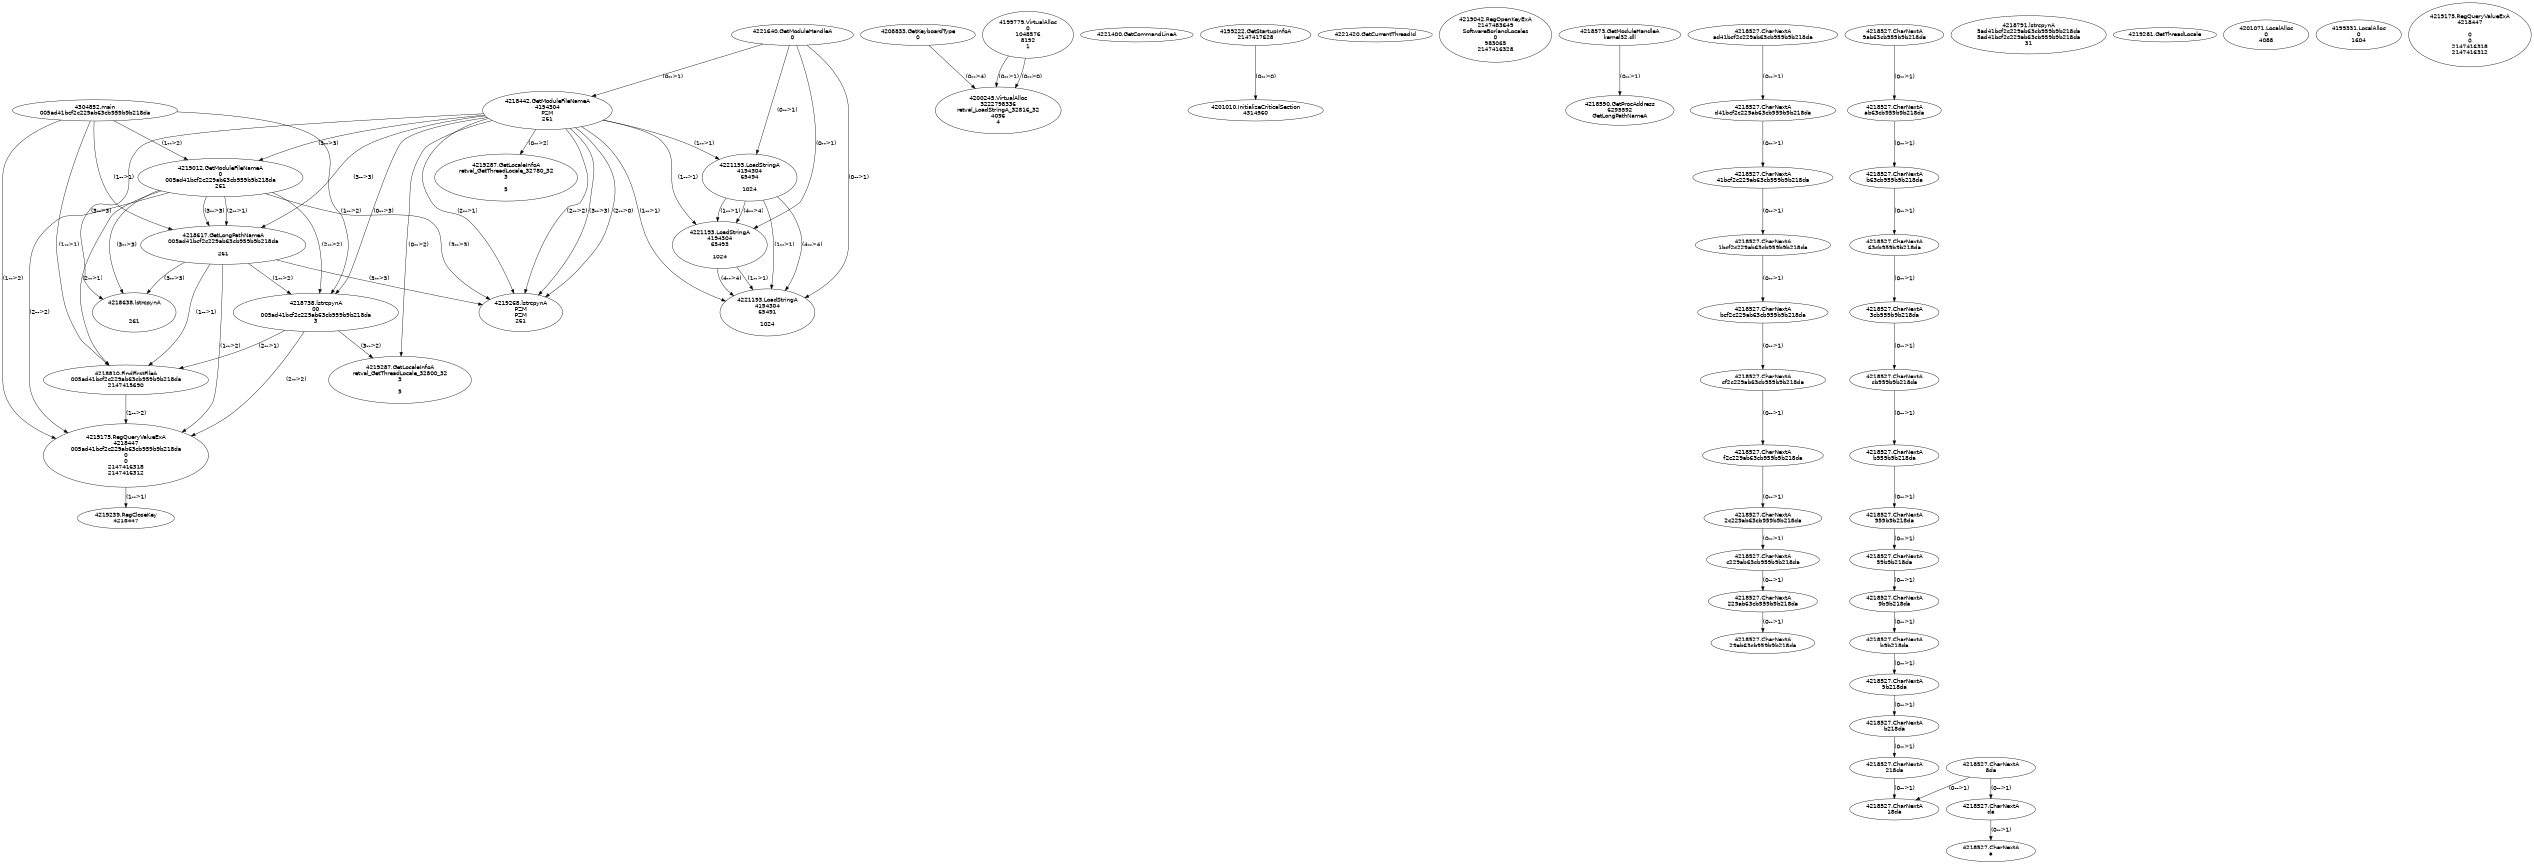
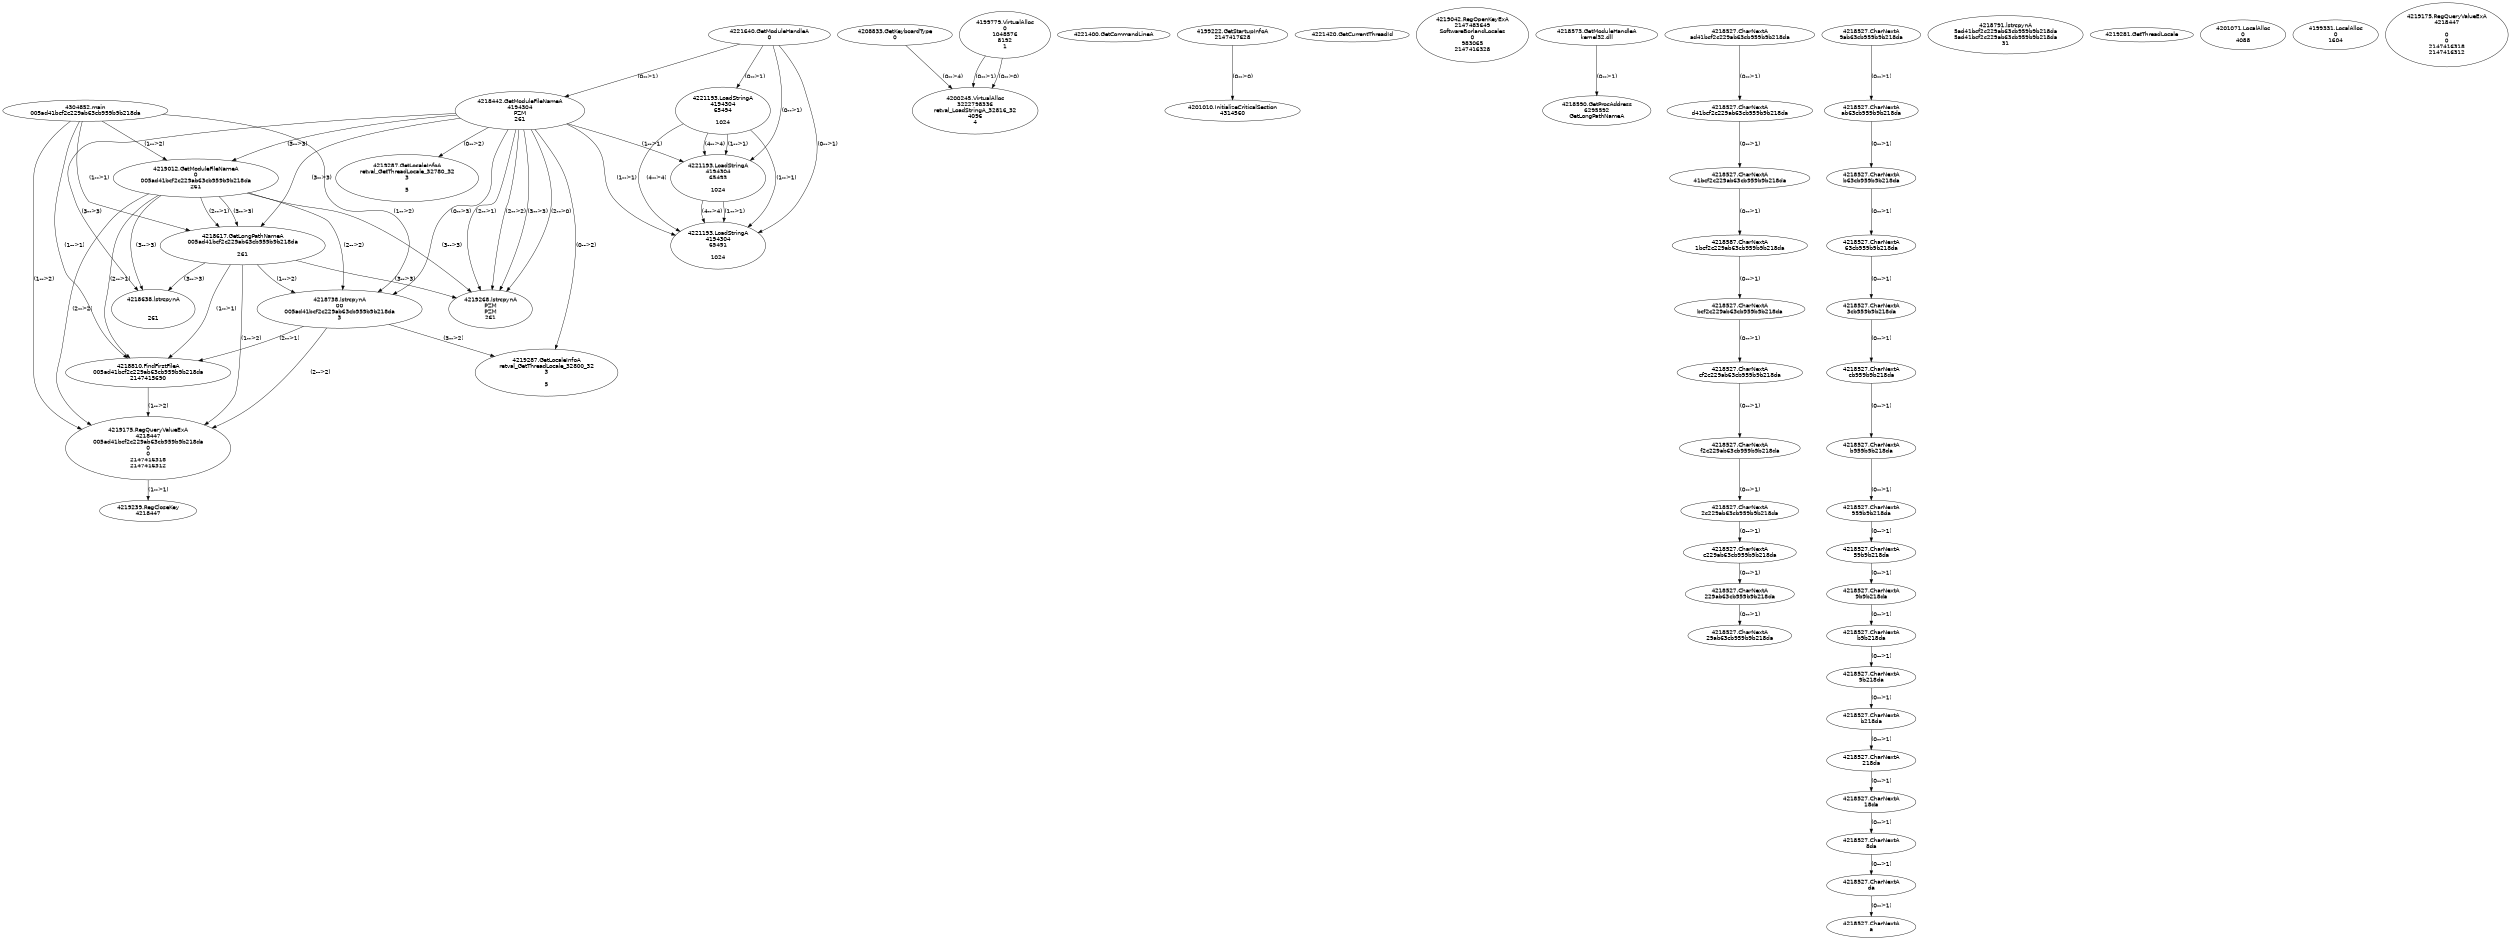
edge "4218442.GetModuleFileNameA 4194304 PZM 261" -> "4221193.LoadStringA 4194304 65494 1024": removed, label "(1-->1)"
node "4218527.CharNextA 1bcf2c229ab63cb959b9b218da": label "4218527.CharNextA 1bcf2c229ab63cb959b9b218da" -> "4218587.CharNextA 1bcf2c229ab63cb959b9b218da"
edge "4218527.CharNextA 8da" -> "4218527.CharNextA 18da": reversed
